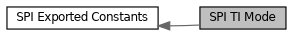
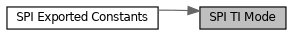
edge "SPI TI Mode" -> "SPI Exported Constants": reversed
